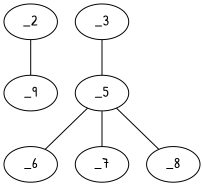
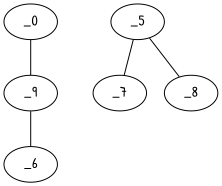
node "_2": label "_2" -> "_0"
node "_3": removed
edge "_5" -- "_6": now "_9" -- "_6"
